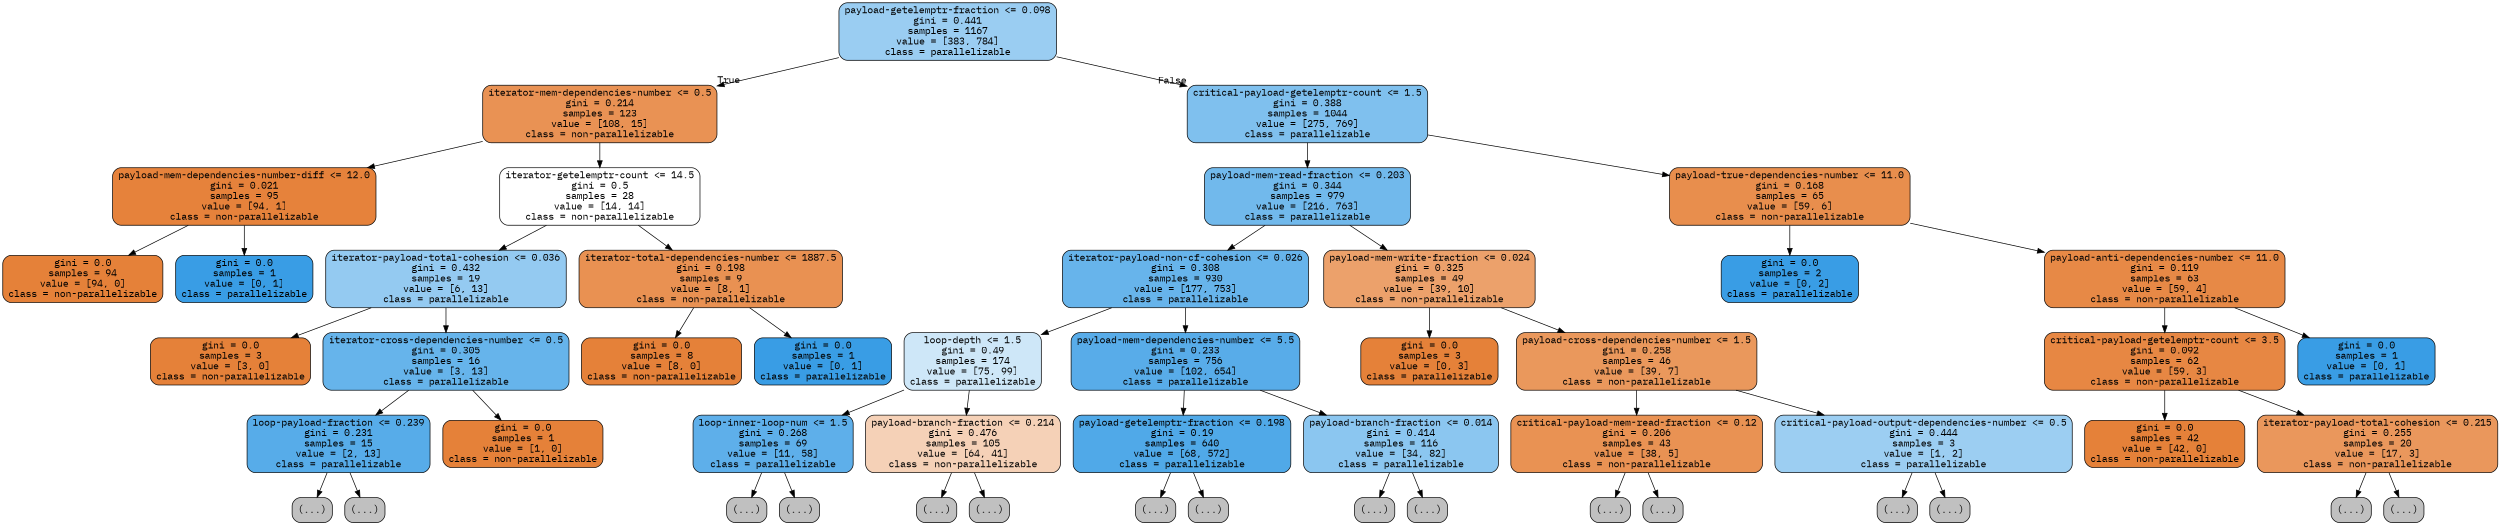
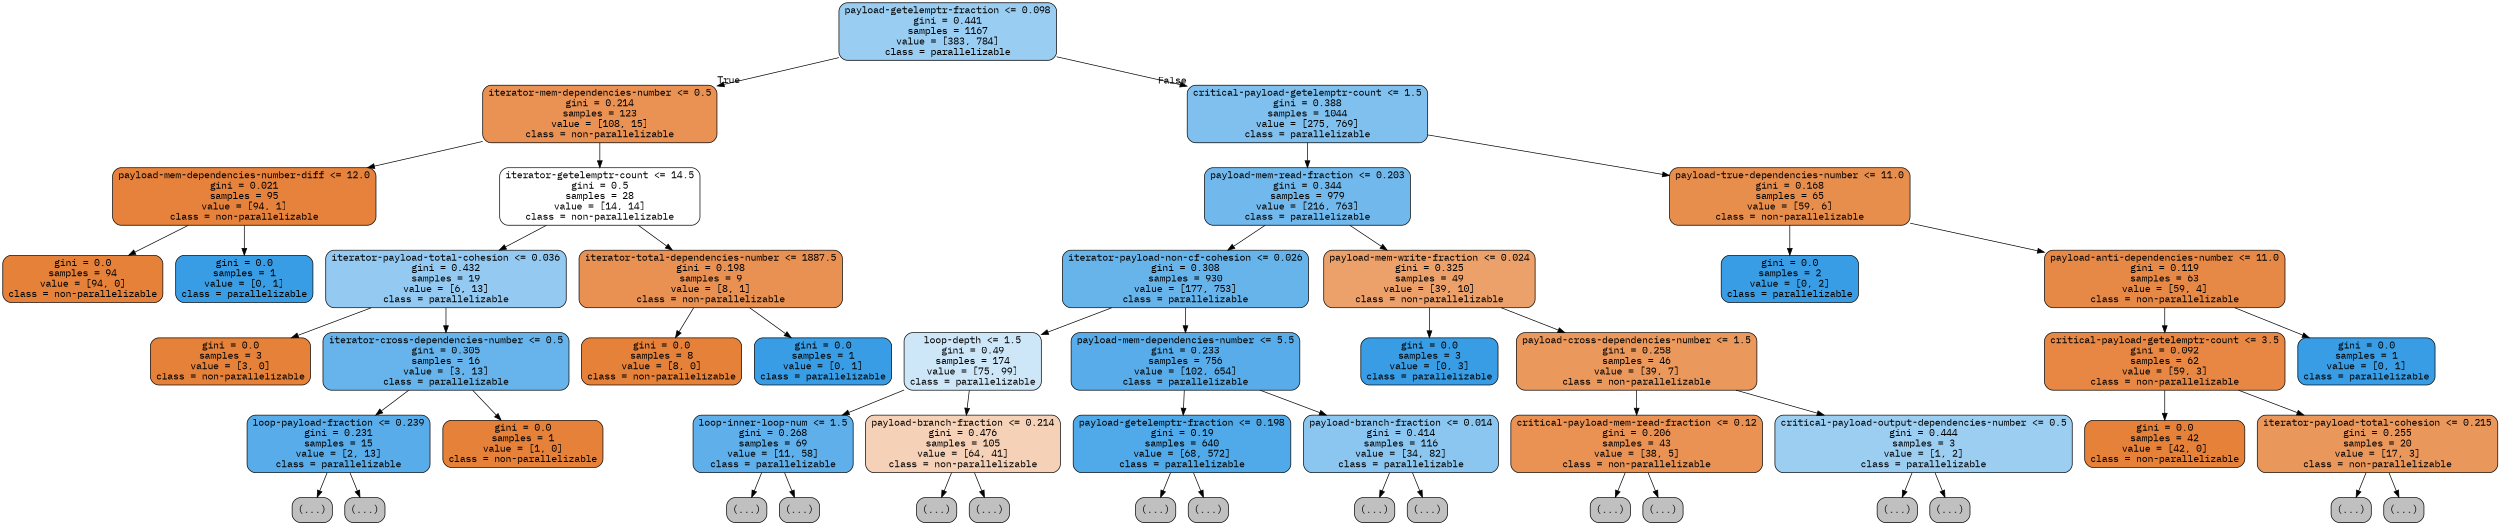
node "gini = 0.0 samples = 3 value = [0, 3] class = parallelizable": fillcolor #e58139ff -> #399de5ff
